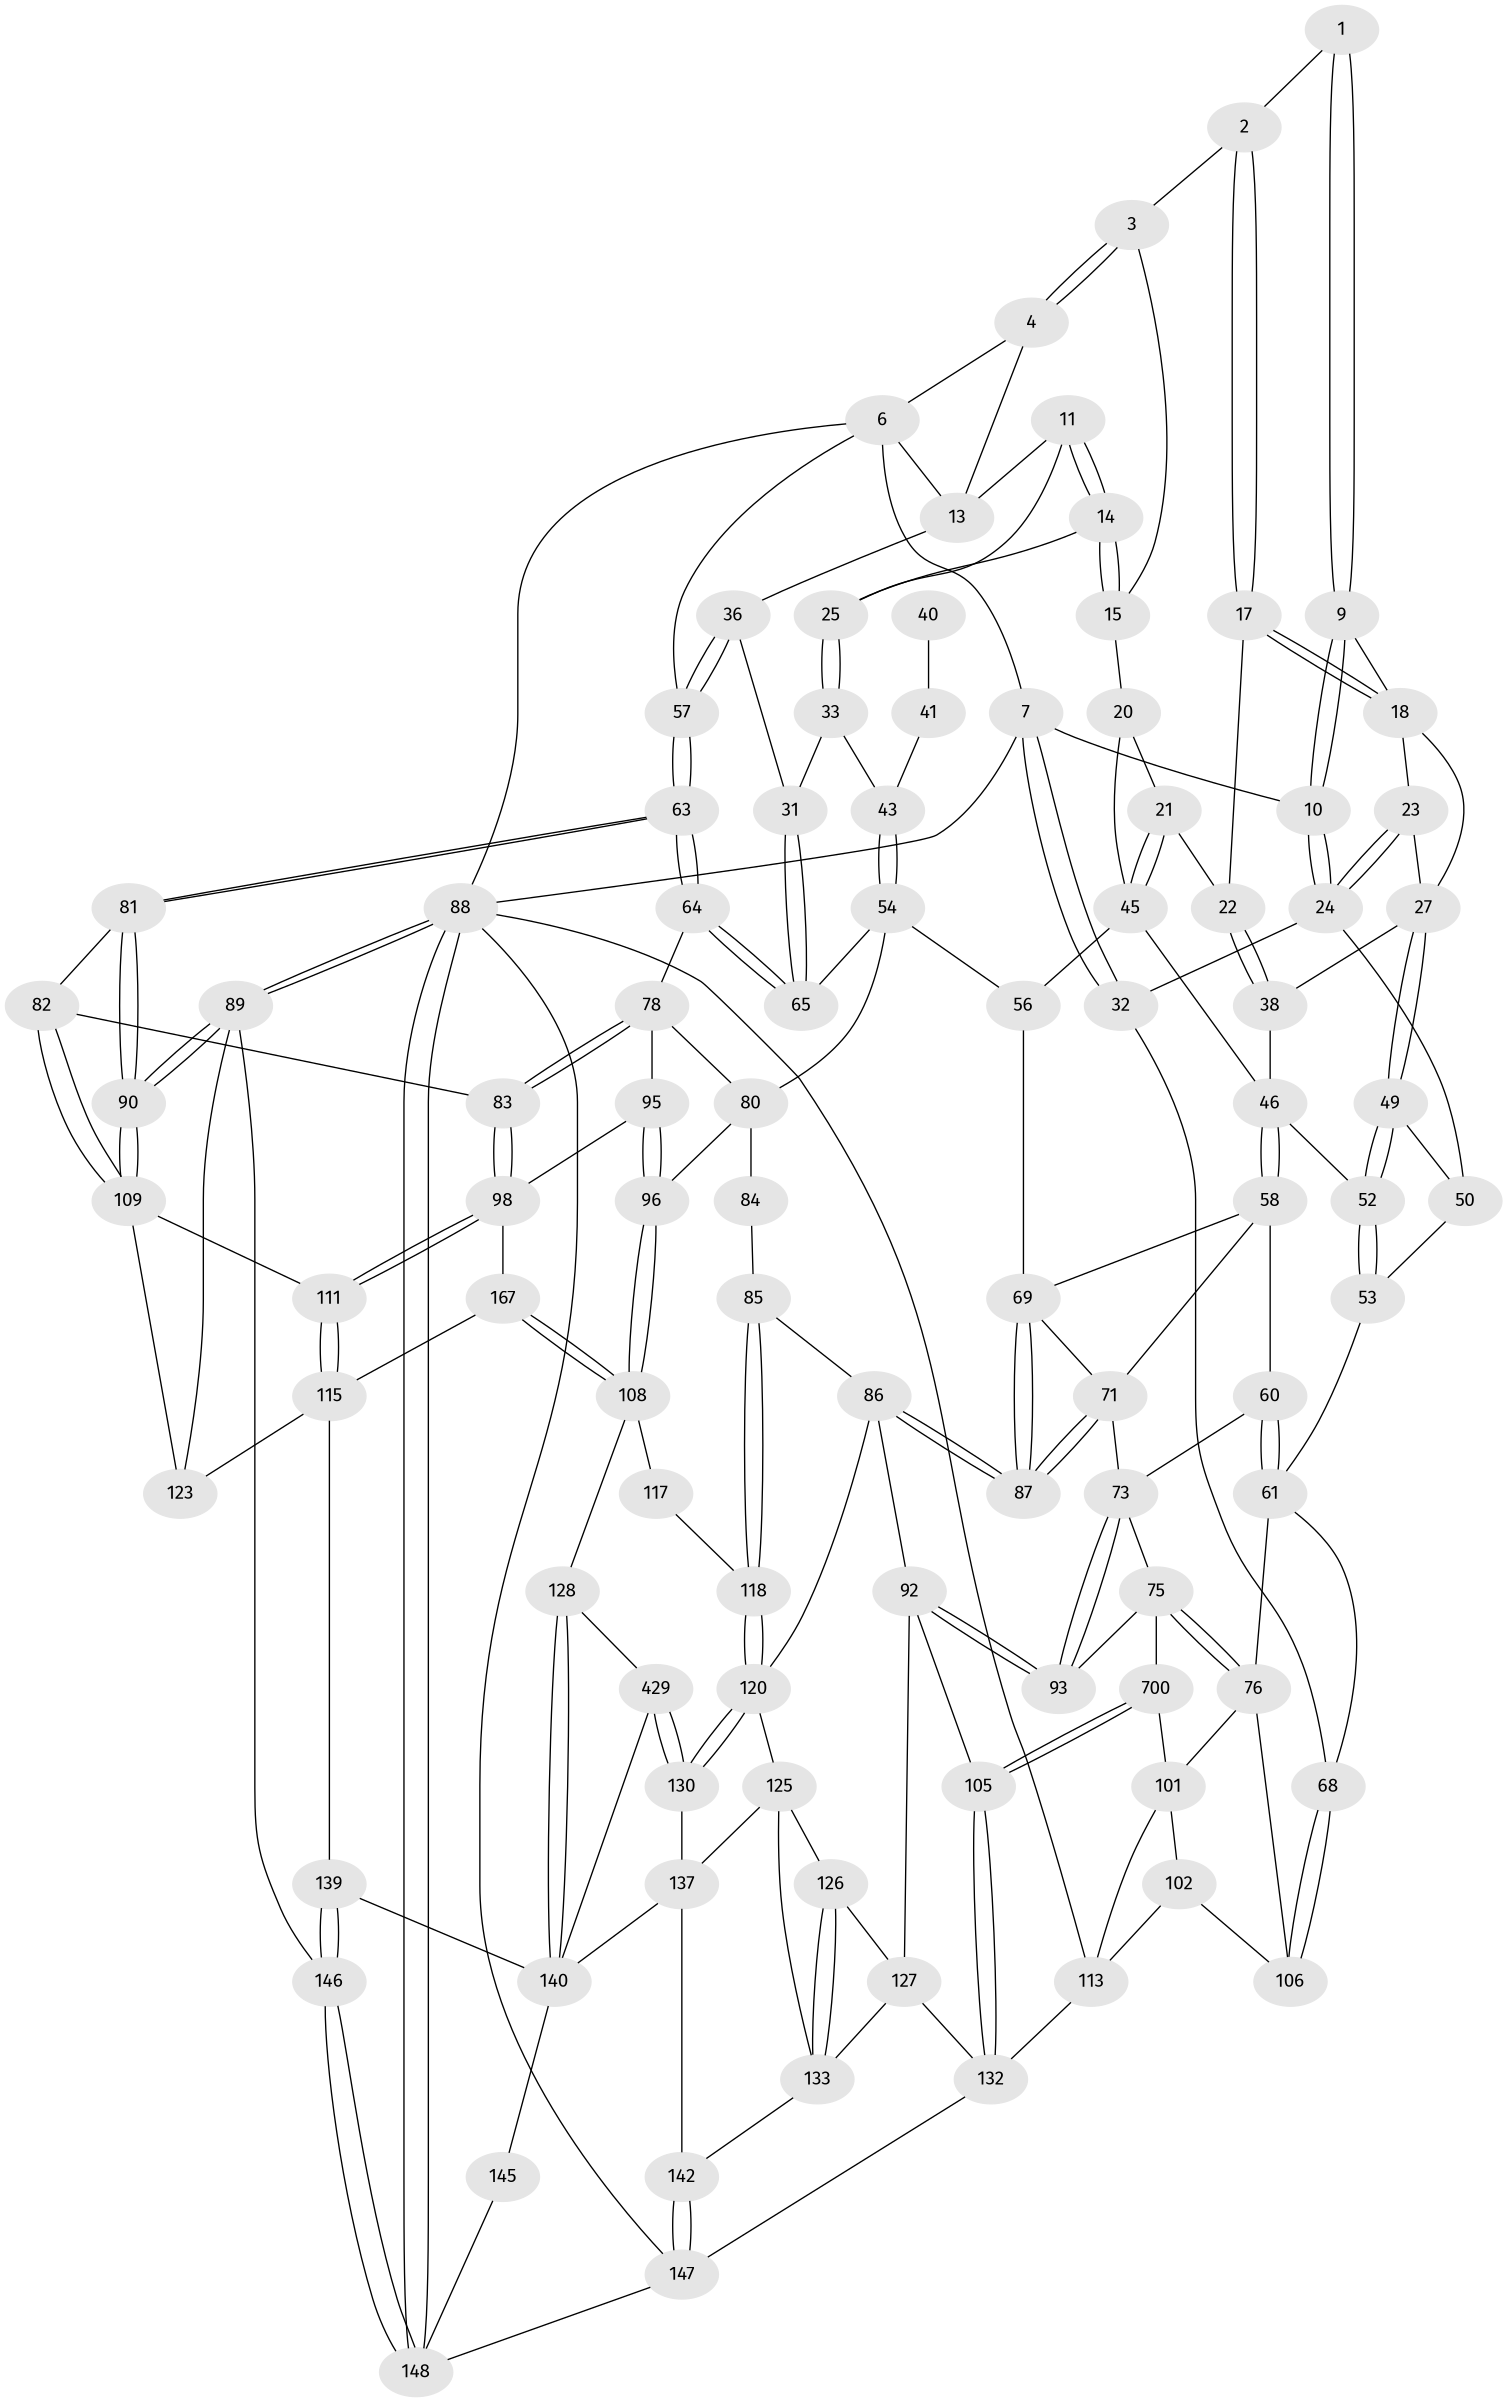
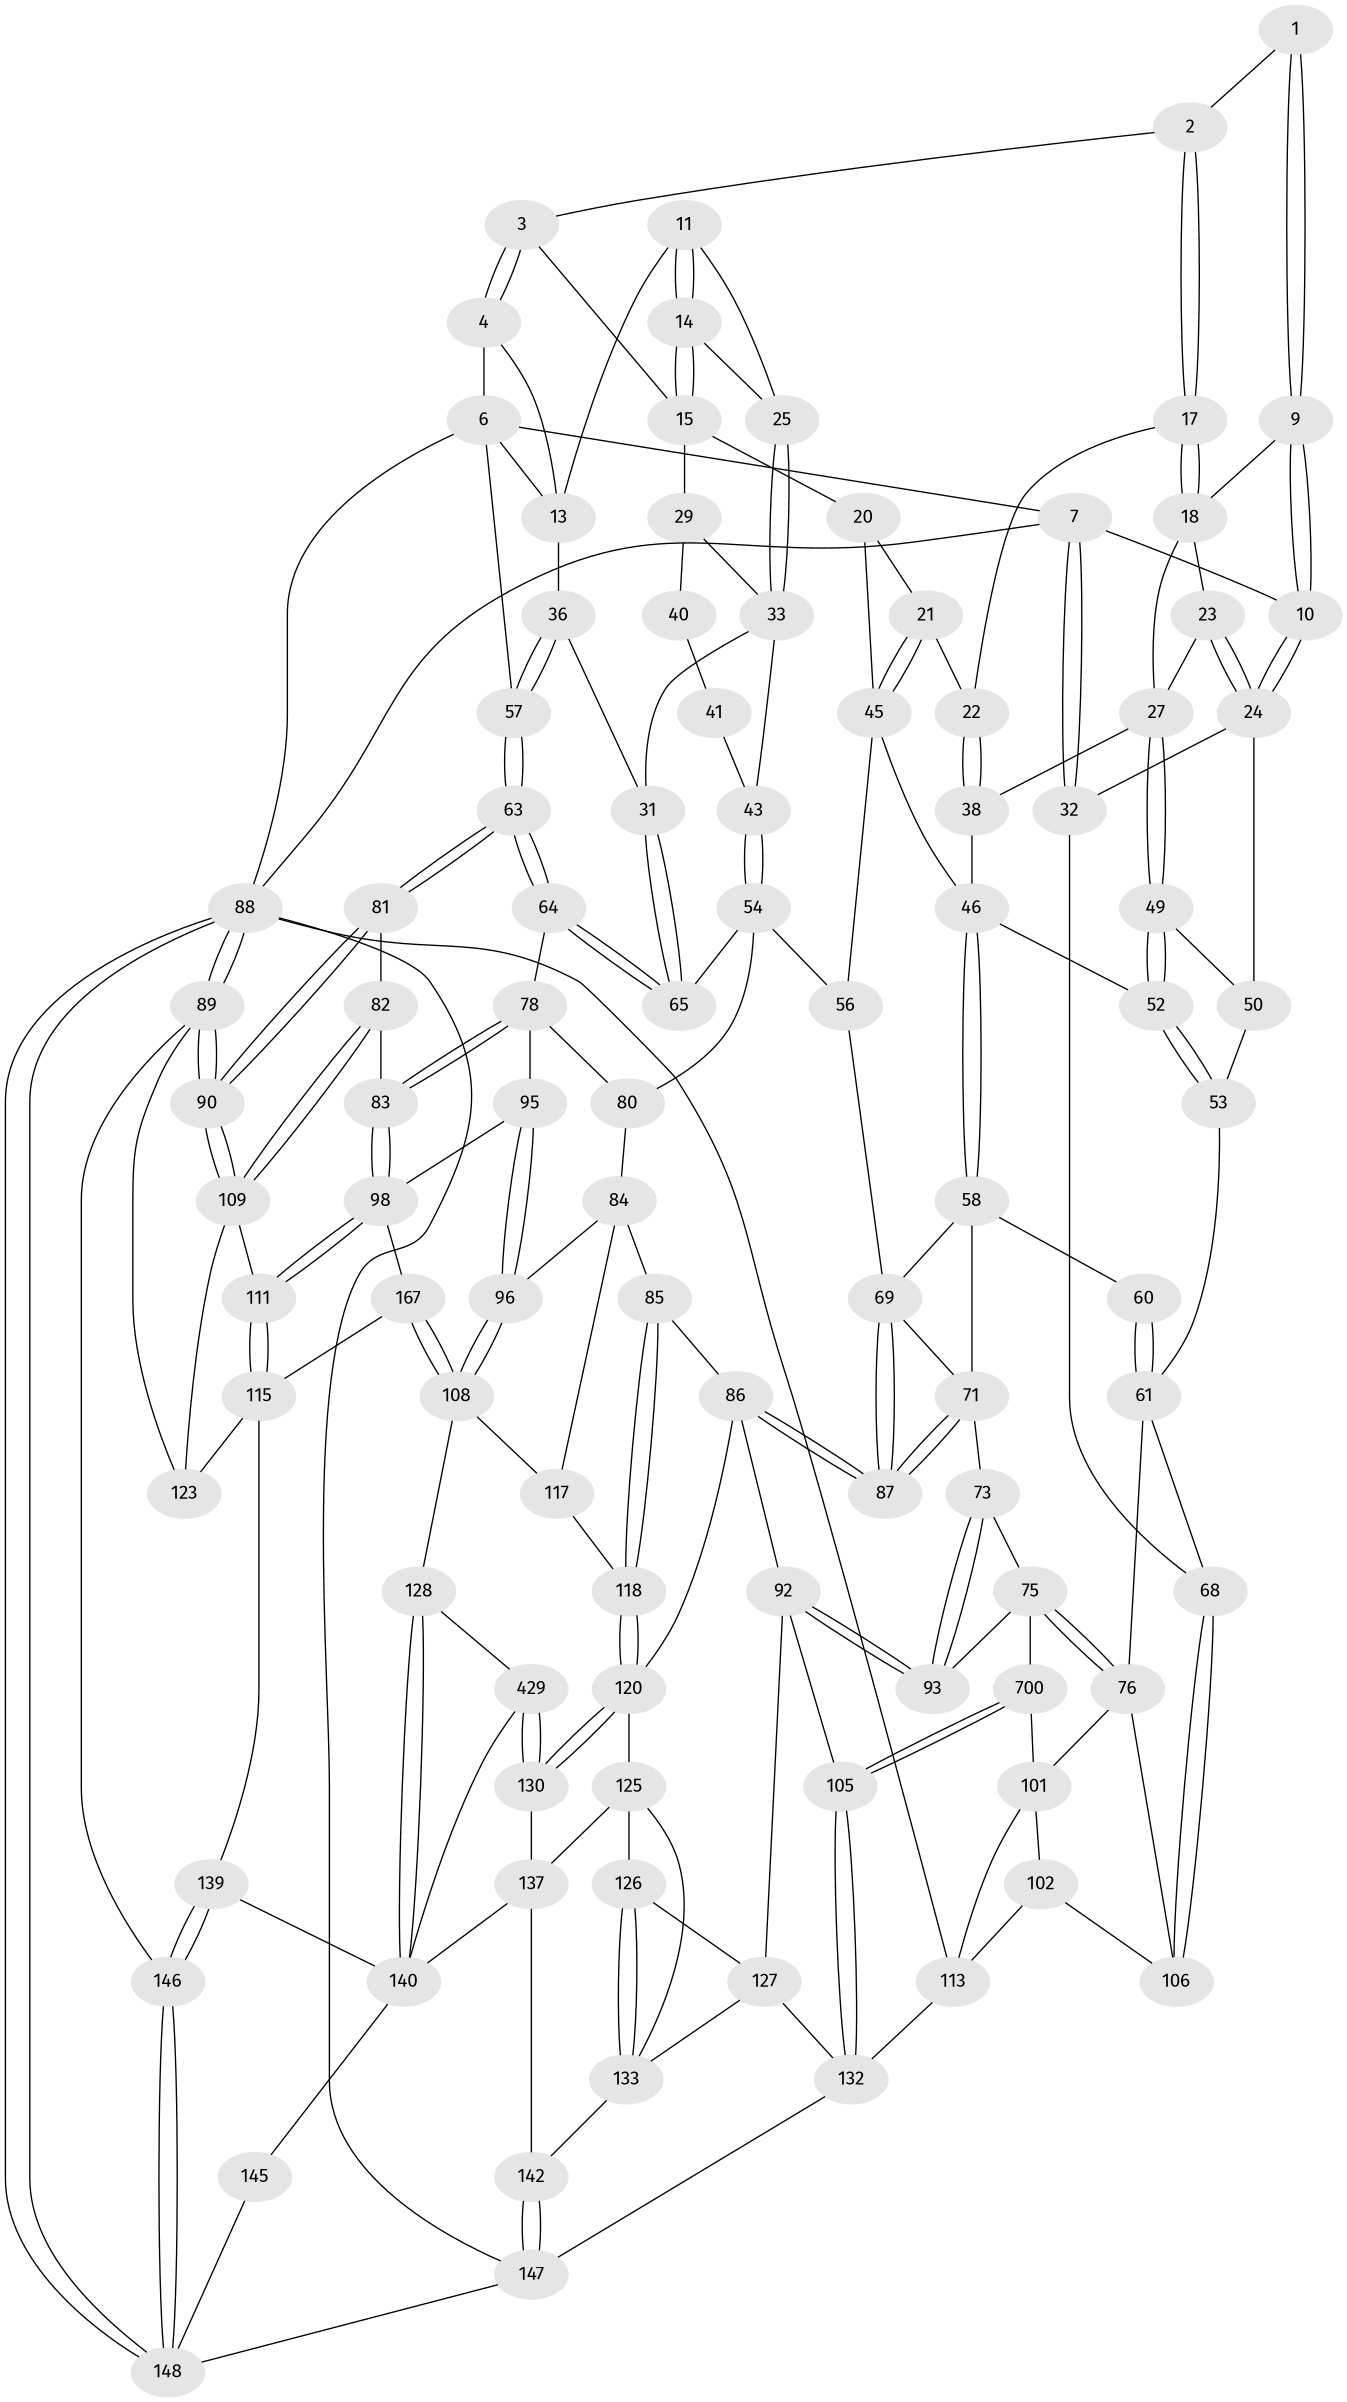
node "29": added
edge "80" -- "96": now "84" -- "96"
edge "84" -- "117": added
edge "60" -- "73": removed
